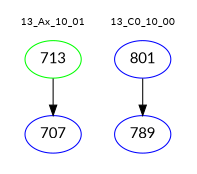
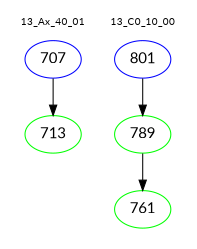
cluster "13_Ax_10_01": label "13_Ax_10_01" -> "13_Ax_40_01"
edge "713" -> "707": reversed
node "789": color blue -> green
node "761": added
